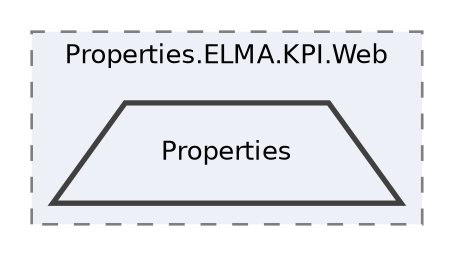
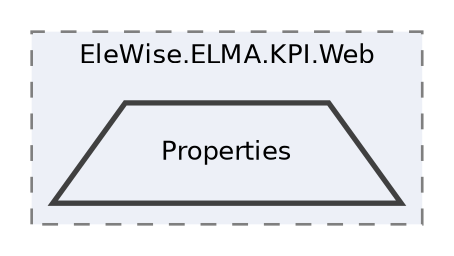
cluster "Properties.ELMA.KPI.Web": label "Properties.ELMA.KPI.Web" -> "EleWise.ELMA.KPI.Web"
